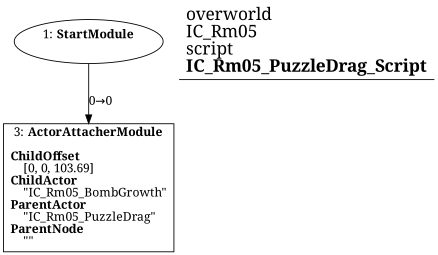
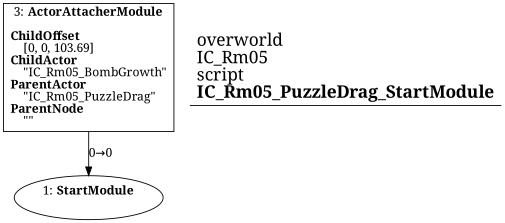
node "overworld": text "IC_Rm05_PuzzleDrag_Script" -> "IC_Rm05_PuzzleDrag_StartModule"
edge "1:" -> "3:": reversed
